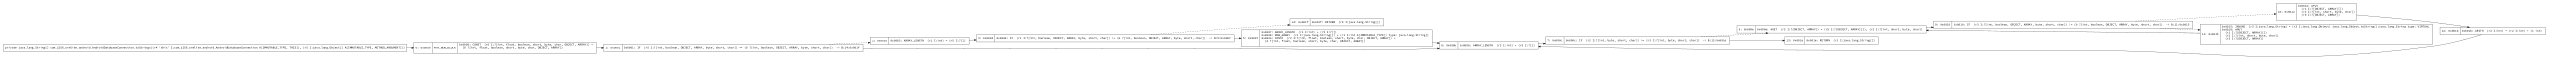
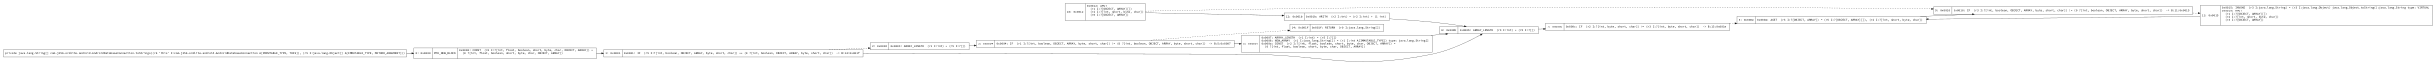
edge "9: 0x0010" -> "10: 0x0012": reversed
node "13: 0x001e": removed
